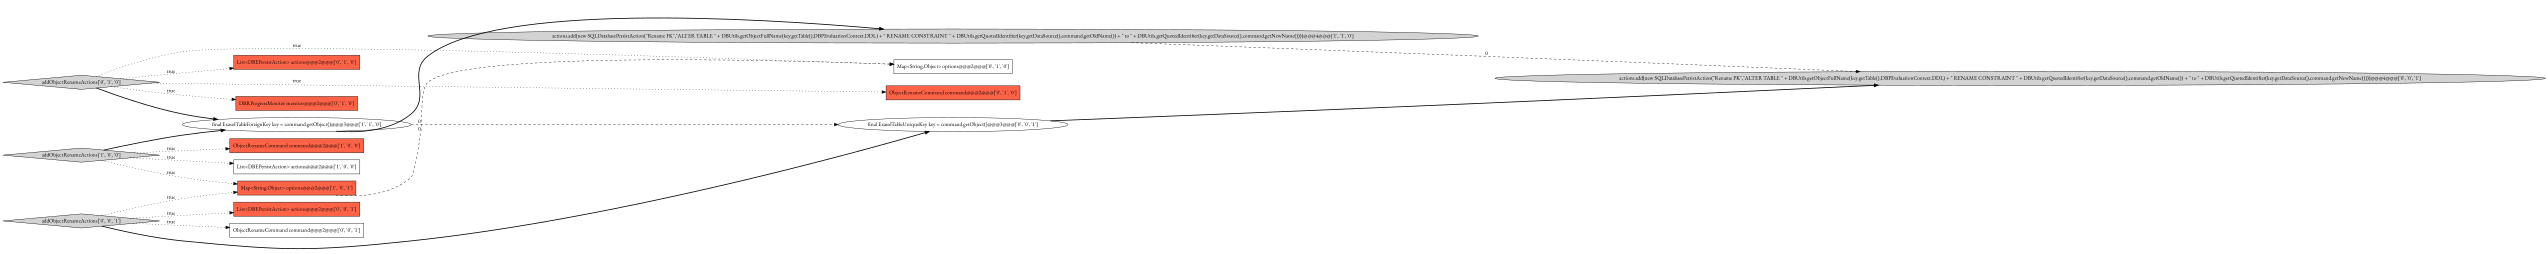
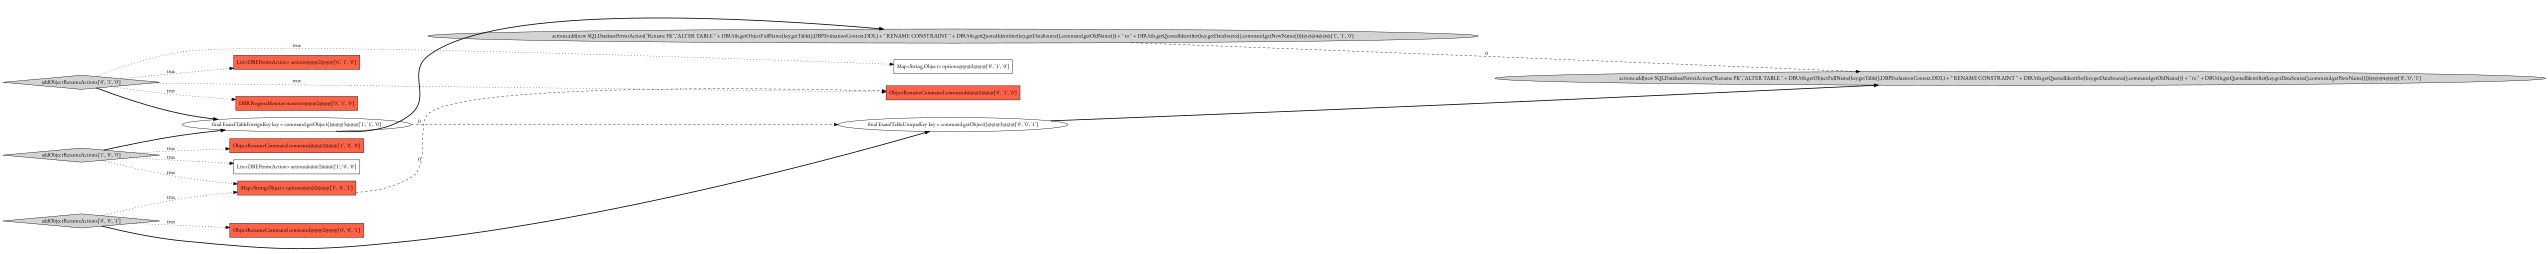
edge "Map<String,Object> options@@@2@@@['1', '0', '1']" -> "Map<String,Object> options@@@2@@@['0', '1', '0']": now "Map<String,Object> options@@@2@@@['1', '0', '1']" -> "ObjectRenameCommand command@@@2@@@['0', '1', '0']"
node "List<DBEPersistAction> actions@@@2@@@['0', '0', '1']": removed
node "ObjectRenameCommand command@@@2@@@['0', '0', '1']": fillcolor white -> tomato
